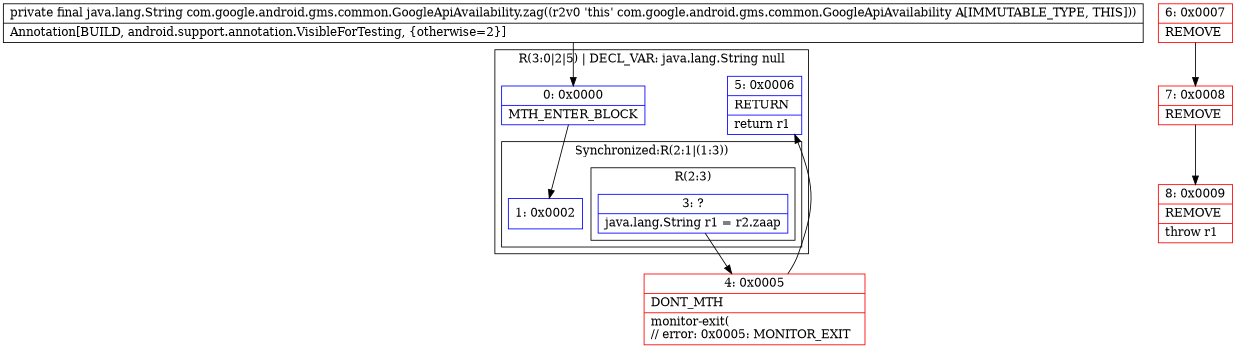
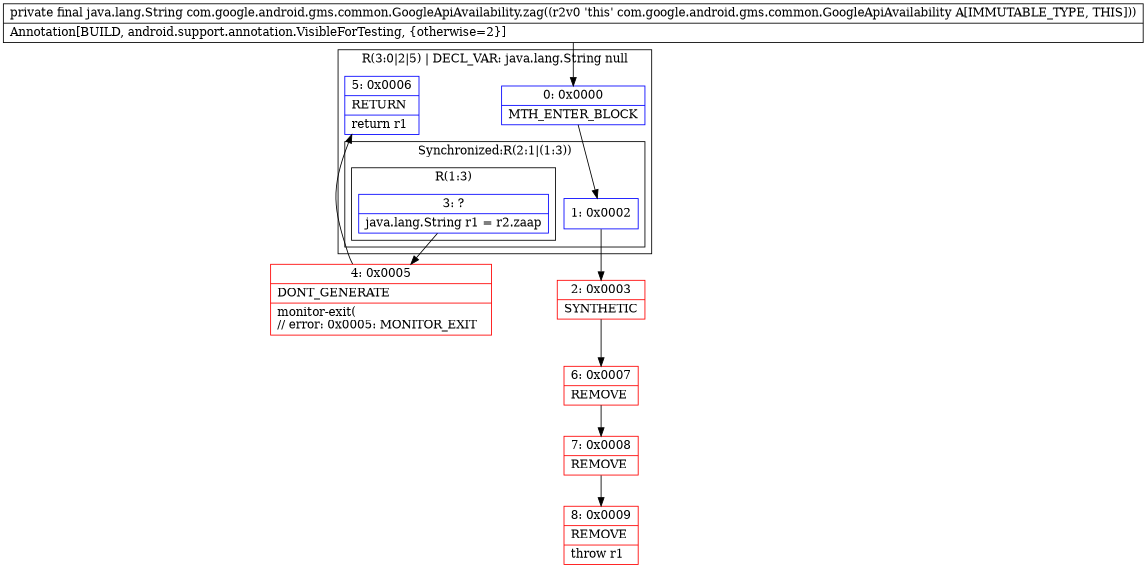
cluster "R(2:3)": label "R(2:3)" -> "R(1:3)"
node "2: 0x0003": added
node "4: 0x0005": text "DONT_MTH" -> "DONT_GENERATE"
